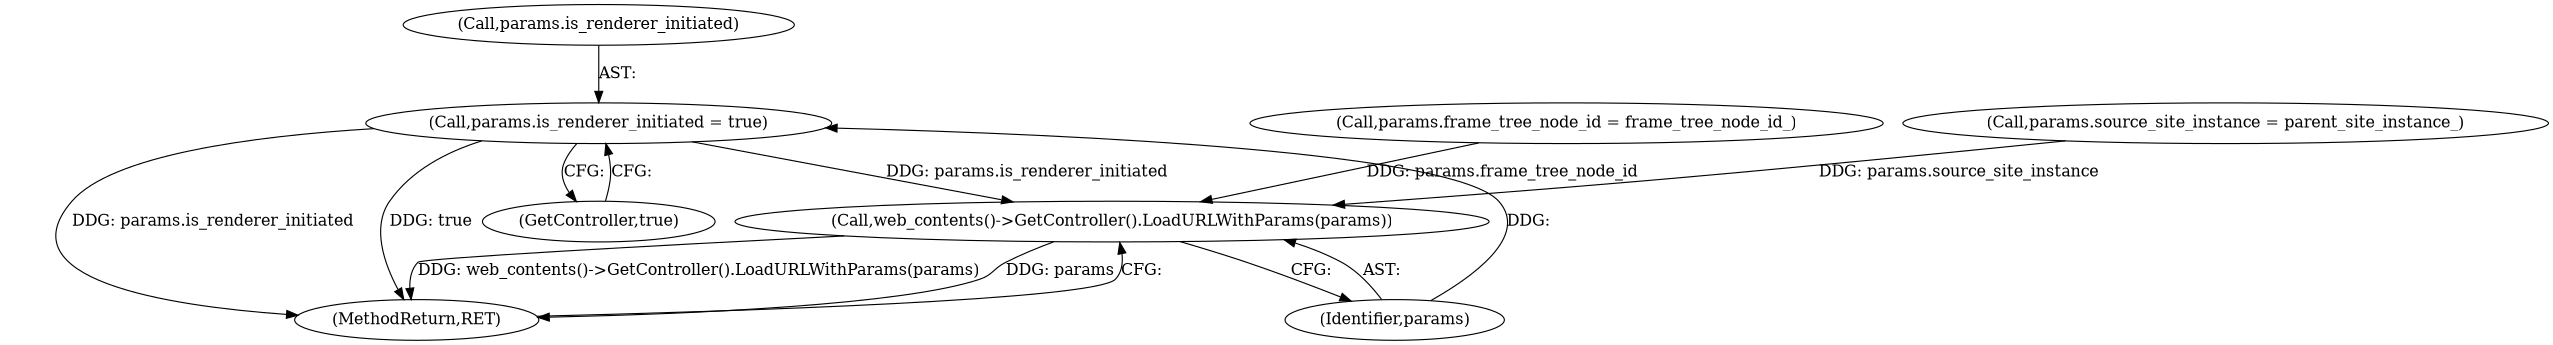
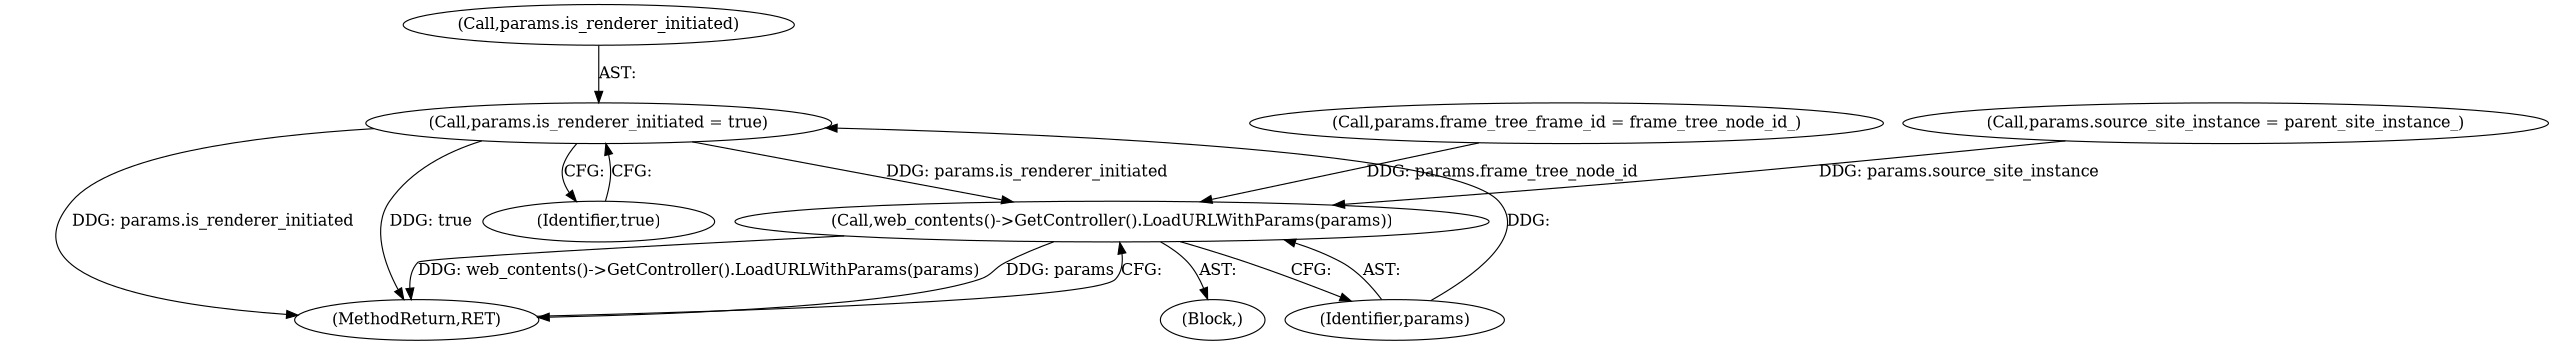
node "(Call,params.frame_tree_node_id = frame_tree_node_id_)": label "(Call,params.frame_tree_node_id = frame_tree_node_id_)" -> "(Call,params.frame_tree_frame_id = frame_tree_node_id_)"
node "(GetController,true)": label "(GetController,true)" -> "(Identifier,true)"
node "(Block,)": added
